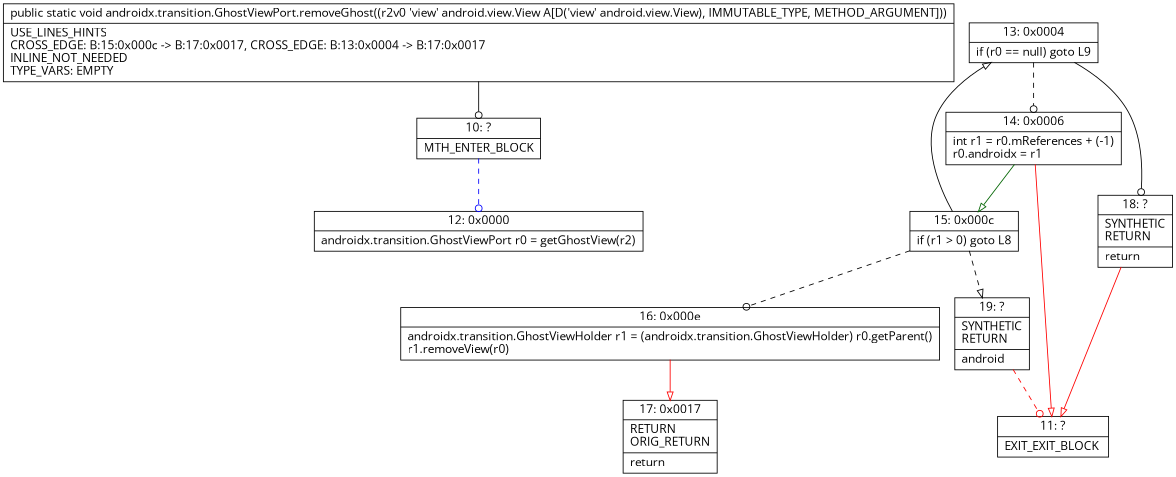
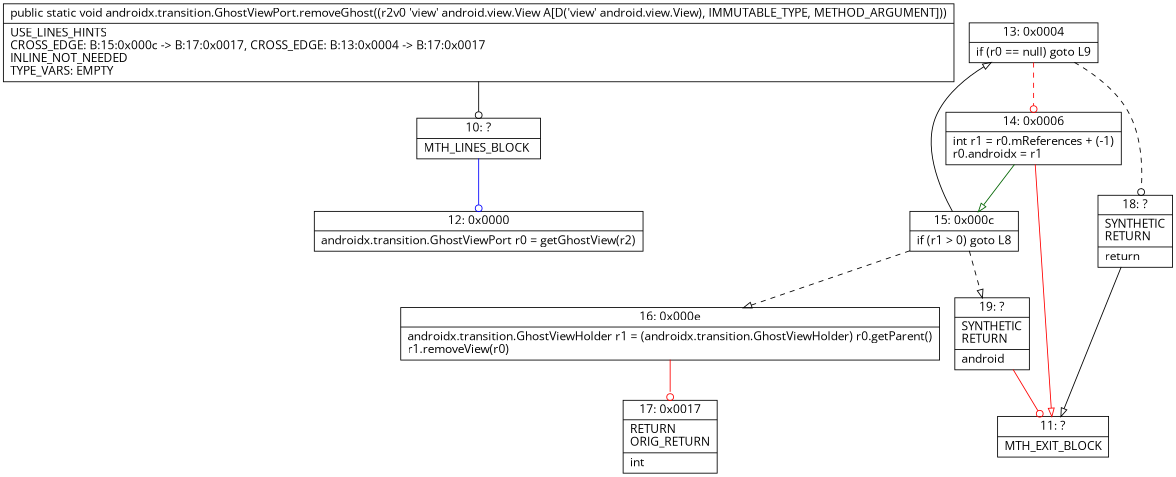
edge "13: 0x0004" -> "14: 0x0006": color black -> red
edge "13: 0x0004" -> "18: ?": style solid -> dashed
node "10: ?": text "MTH_ENTER_BLOCK" -> "MTH_LINES_BLOCK"
edge "10: ?" -> "12: 0x0000": style dashed -> solid
edge "15: 0x000c" -> "16: 0x000e": arrowhead odot -> onormal
edge "18: ?" -> "11: ?": color red -> black
edge "16: 0x000e" -> "17: 0x0017": arrowhead onormal -> odot
edge "19: ?" -> "11: ?": style dashed -> solid
node "11: ?": text "EXIT_EXIT_BLOCK" -> "MTH_EXIT_BLOCK"
node "17: 0x0017": text "return" -> "int"
